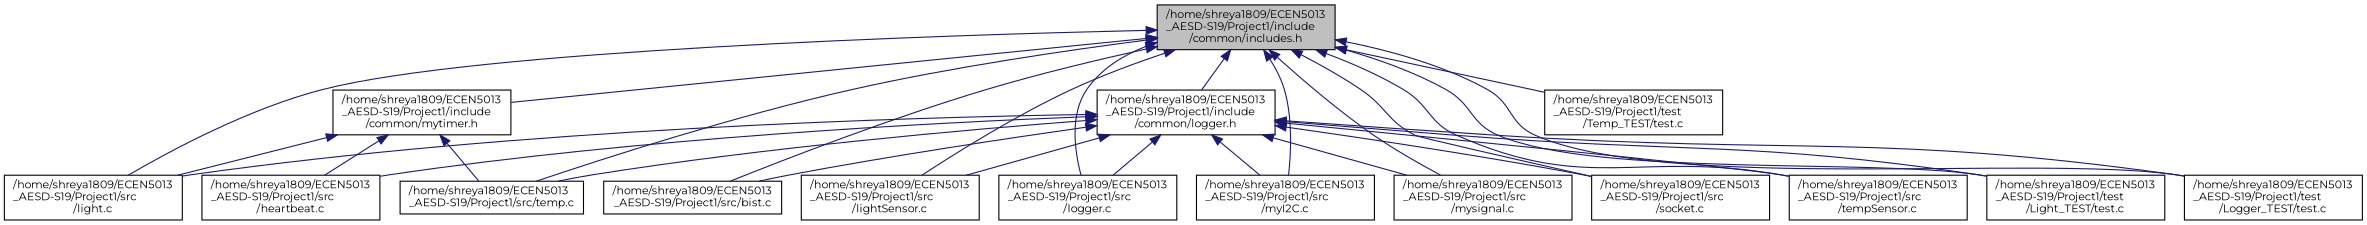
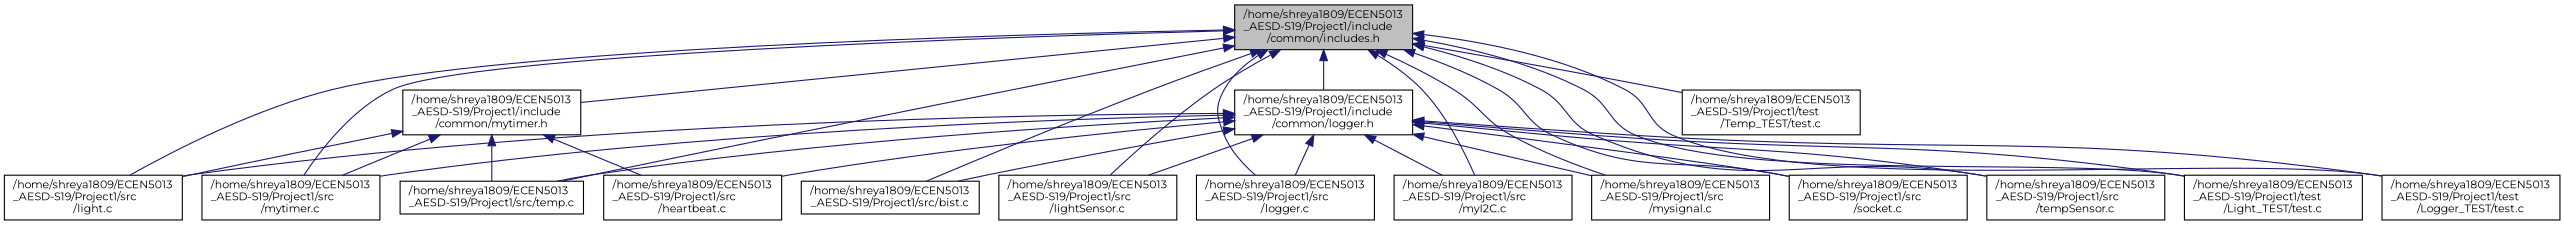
node "/home/shreya1809/ECEN5013 _AESD-S19/Project1/src /mytimer.c": added
